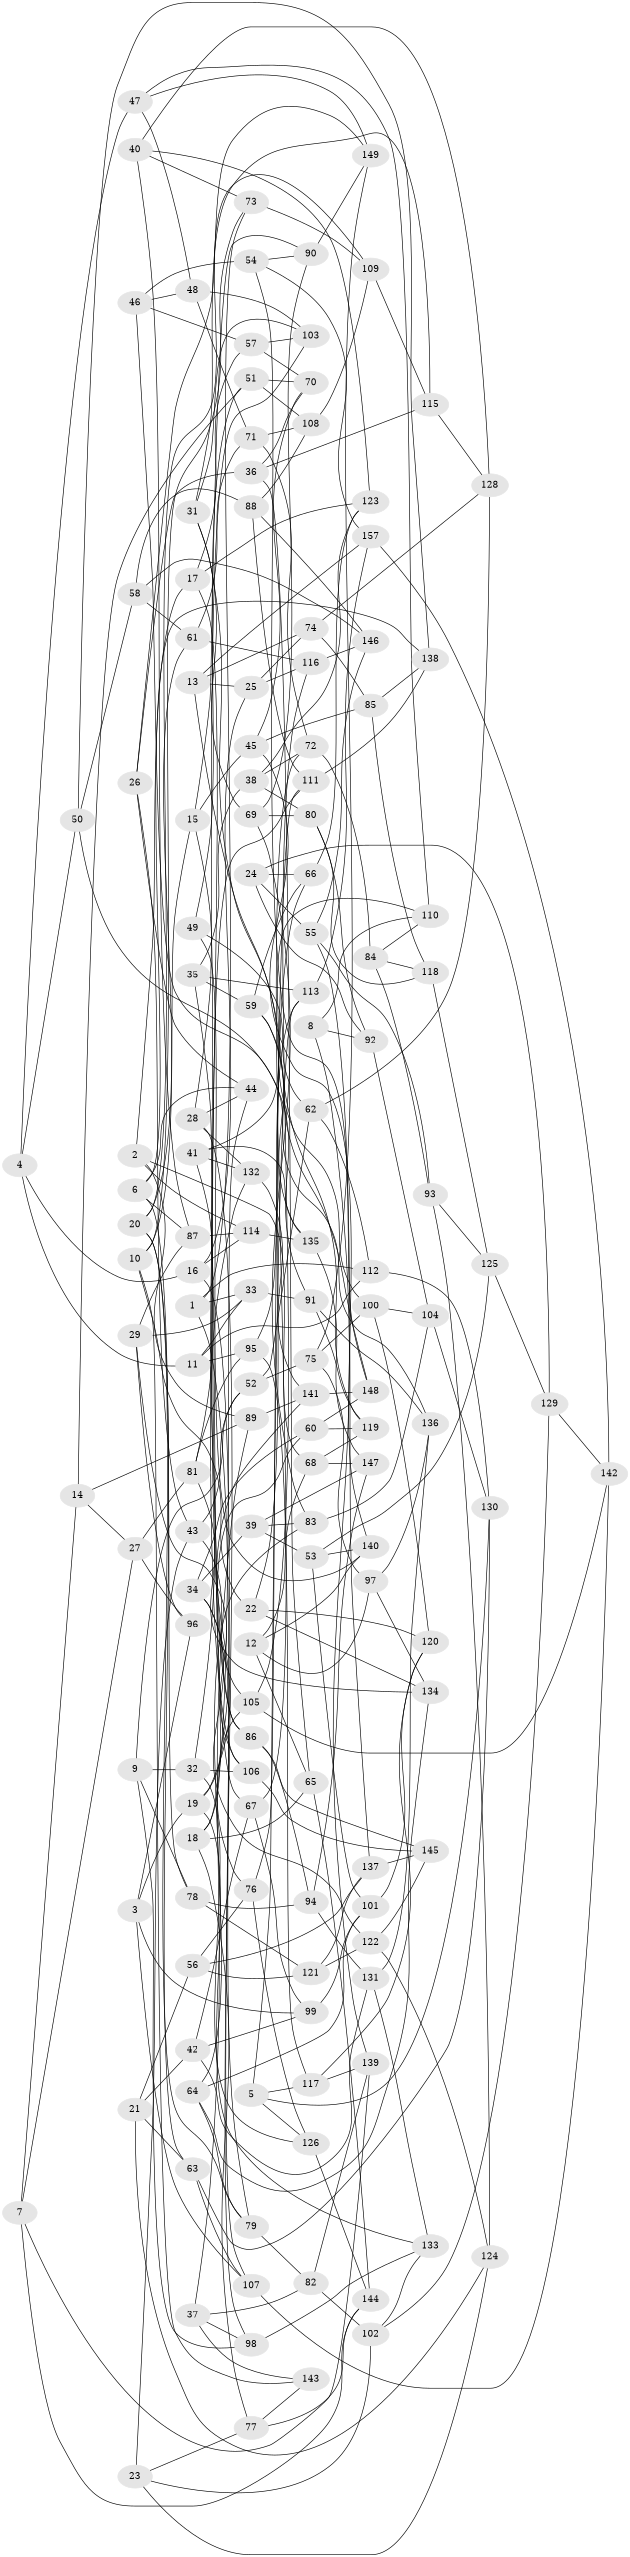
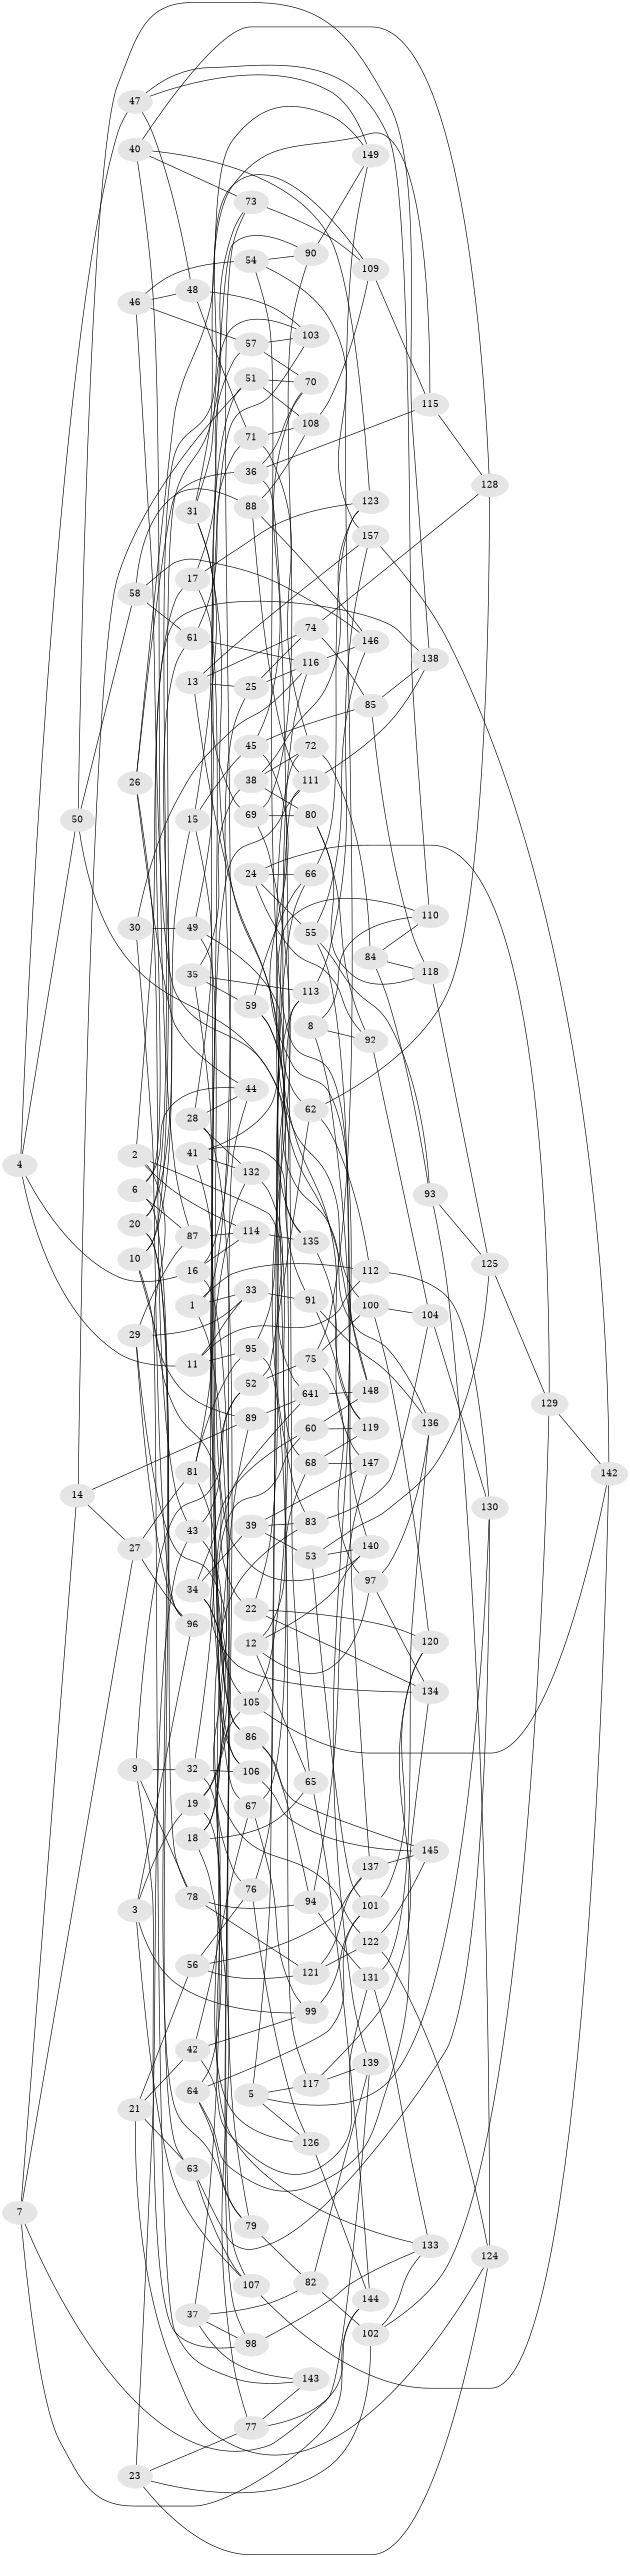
node "30": added
node "141": label "141" -> "641"
